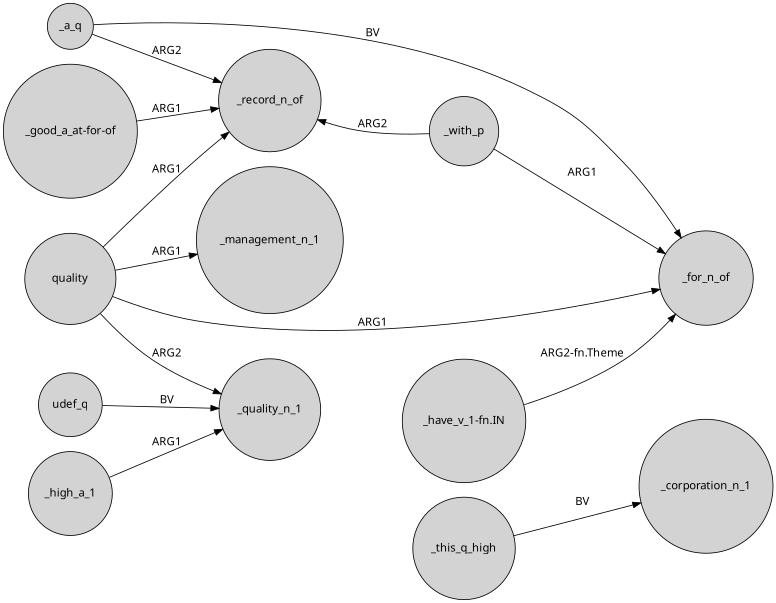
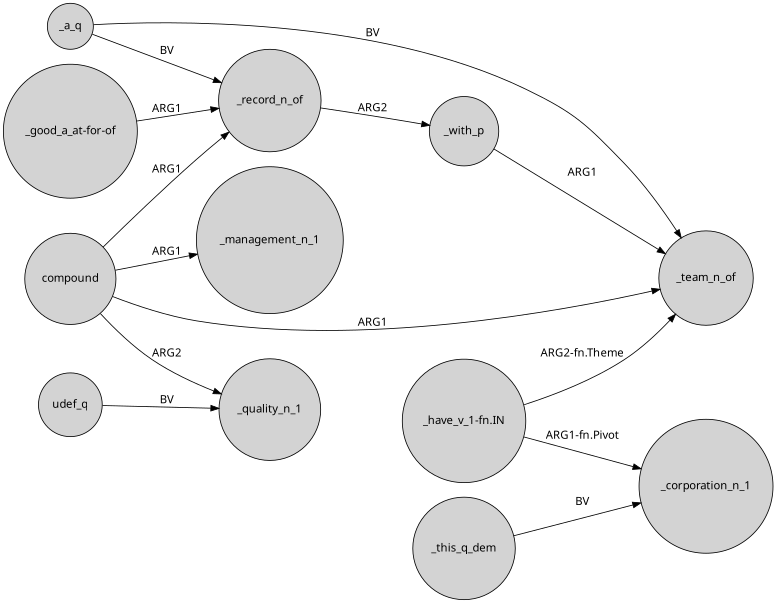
edge "_a_q" -> "_record_n_of": label "ARG2" -> "BV"
edge "_with_p" -> "_record_n_of": reversed
node "_for_n_of": label "_for_n_of" -> "_team_n_of"
node "quality": label "quality" -> "compound"
edge "_have_v_1-fn.IN" -> "_corporation_n_1": added, label "ARG1-fn.Pivot"
node "_high_a_1": removed
node "_this_q_high": label "_this_q_high" -> "_this_q_dem"
